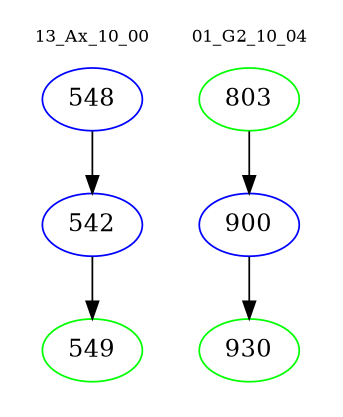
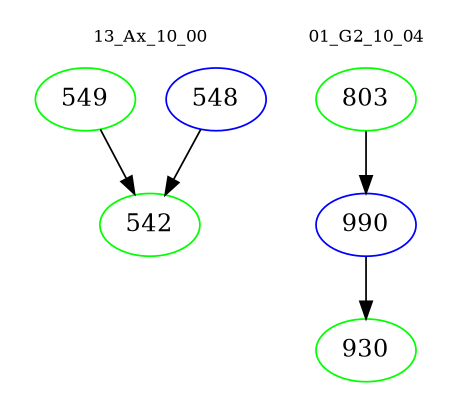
node "542": color blue -> green
node "900": label "900" -> "990"
edge "542" -> "549": reversed
